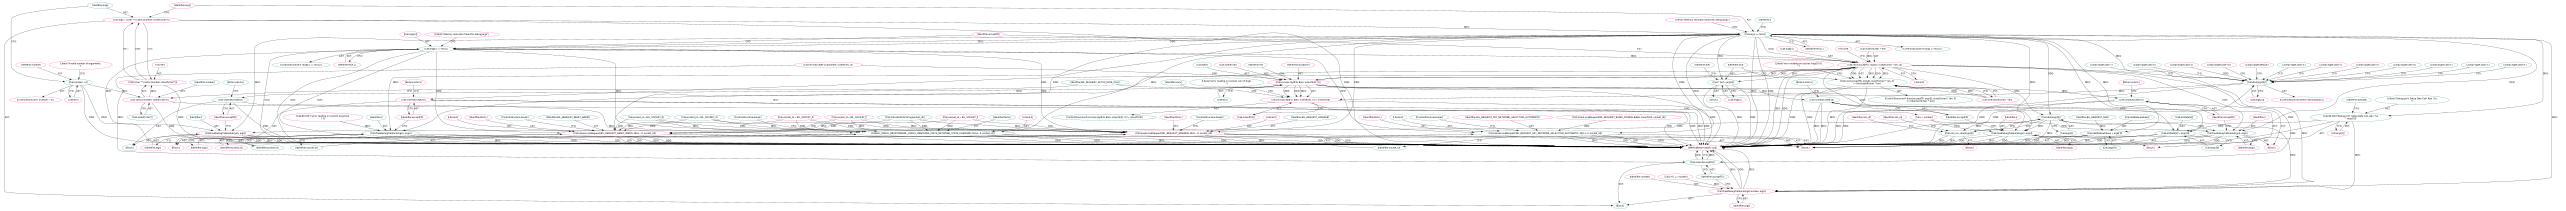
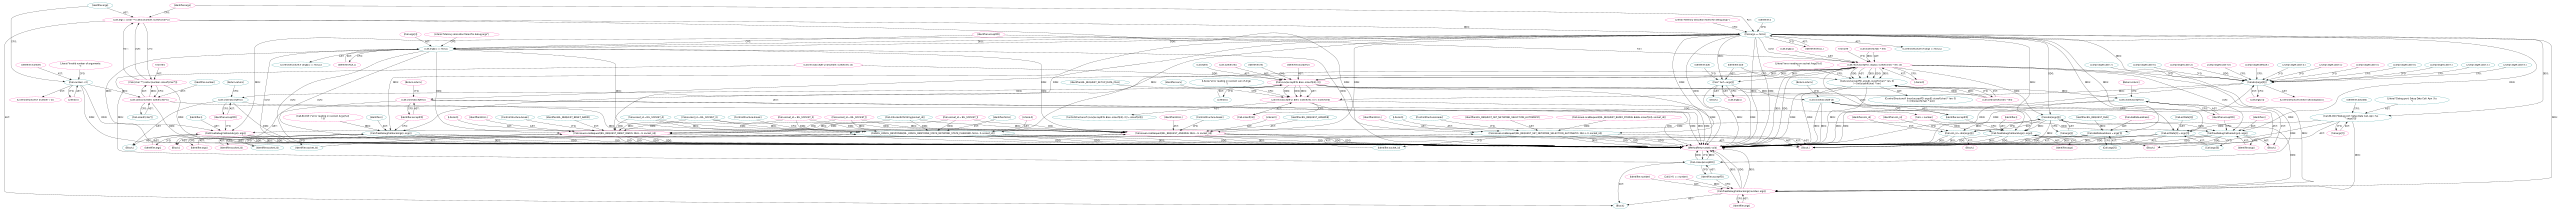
edge "(Call,args[i] == NULL)" -> "(Call,recv(acceptFD, args[i], sizeof(char) * len, 0))": removed, label "DDG:"
edge "(Identifier,RIL_REQUEST_SETUP_DATA_CALL)" -> "(Call,calloc(number, sizeof(char*)))": now "(Call,(char **) calloc(number, sizeof(char*)))" -> "(Call,calloc(number, sizeof(char*)))"
node "(Call,dialData.address)": color teal -> deeppink
